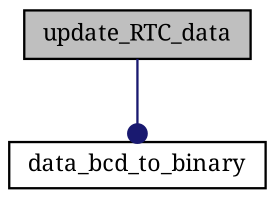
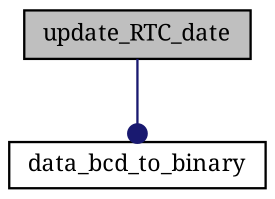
node "update_RTC_data": label "update_RTC_data" -> "update_RTC_date"
